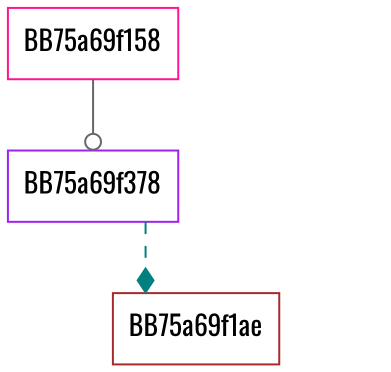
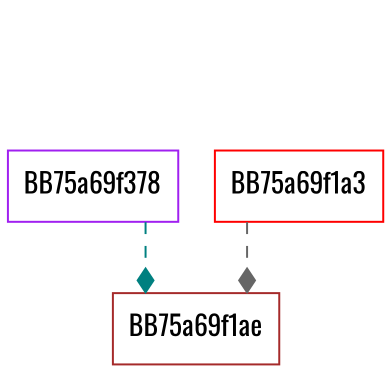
node "BB75a69f158": removed
node "BB75a69f1a3": added
